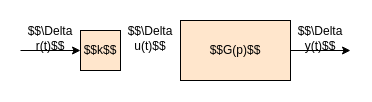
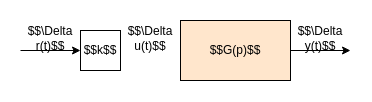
node "$$k$$": fillcolor #ffe6cc -> #ffffff
